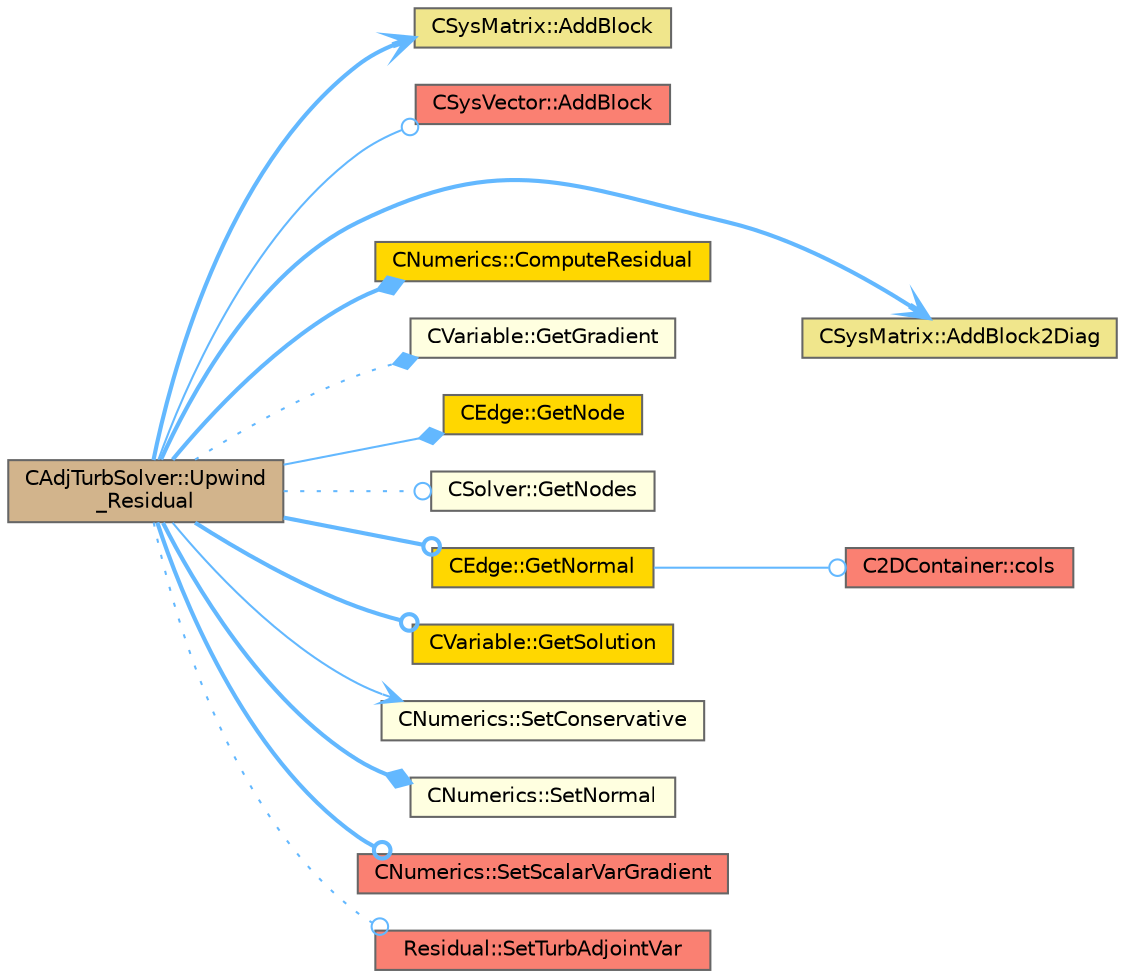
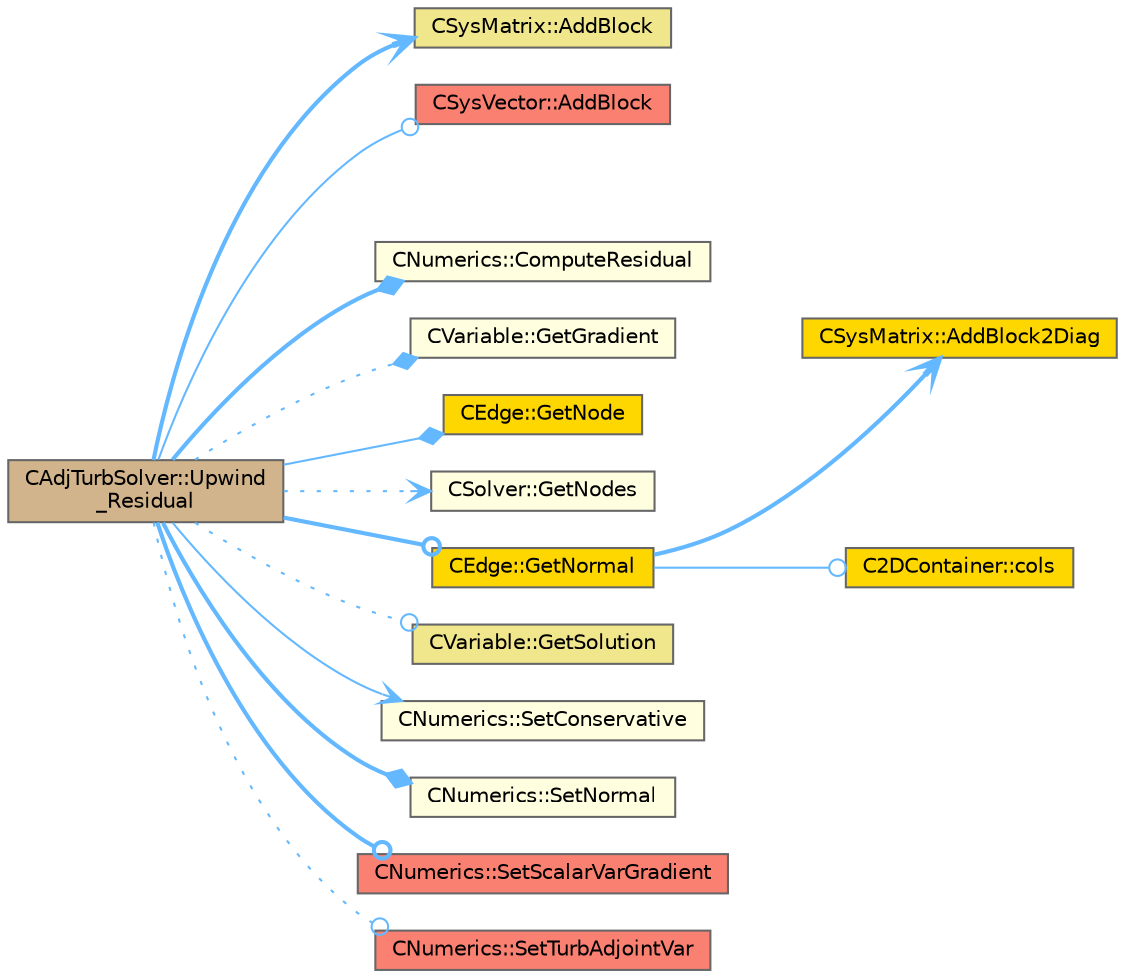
edge "CAdjTurbSolver::Upwind _Residual" -> "CSysMatrix::AddBlock2Diag": now "CEdge::GetNormal" -> "CSysMatrix::AddBlock2Diag"
node "CNumerics::ComputeResidual": fillcolor gold -> lightyellow
node "CSysMatrix::AddBlock2Diag": fillcolor khaki -> gold
edge "CAdjTurbSolver::Upwind _Residual" -> "CSolver::GetNodes": arrowhead odot -> vee
node "C2DContainer::cols": fillcolor salmon -> gold
edge "CAdjTurbSolver::Upwind _Residual" -> "CVariable::GetSolution": style bold -> dotted
node "CVariable::GetSolution": fillcolor gold -> khaki
node "Residual::SetTurbAdjointVar": label "Residual::SetTurbAdjointVar" -> "CNumerics::SetTurbAdjointVar"
